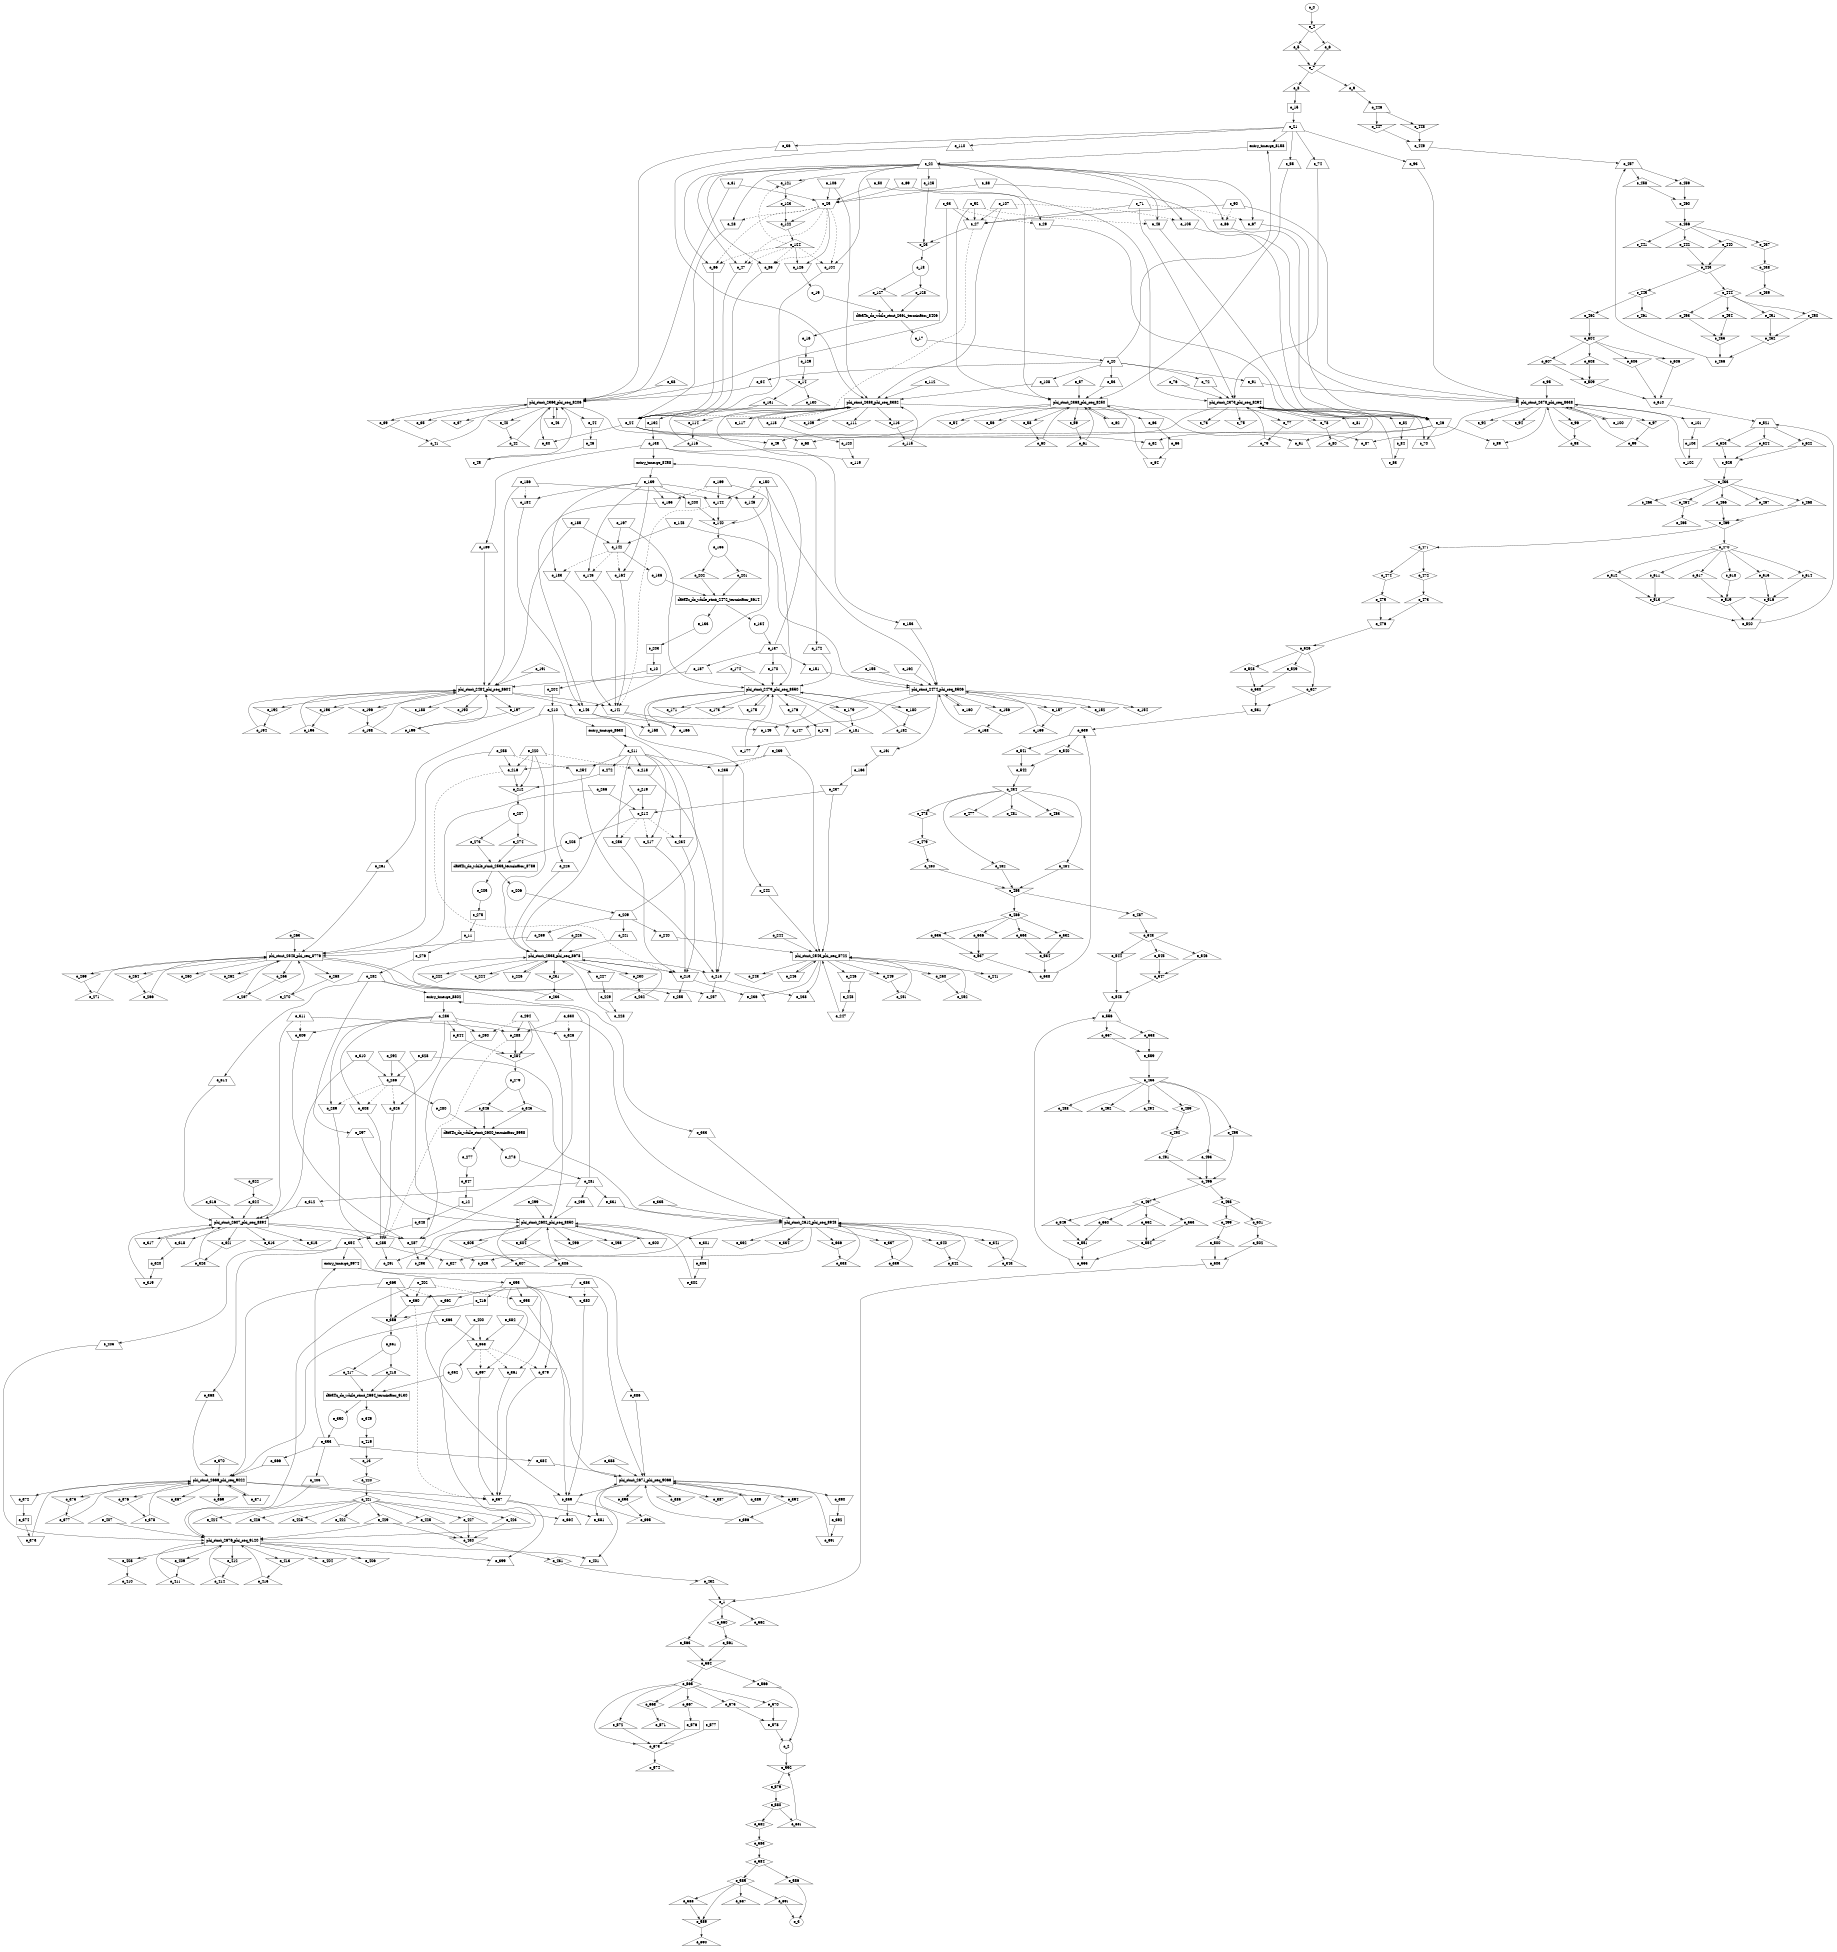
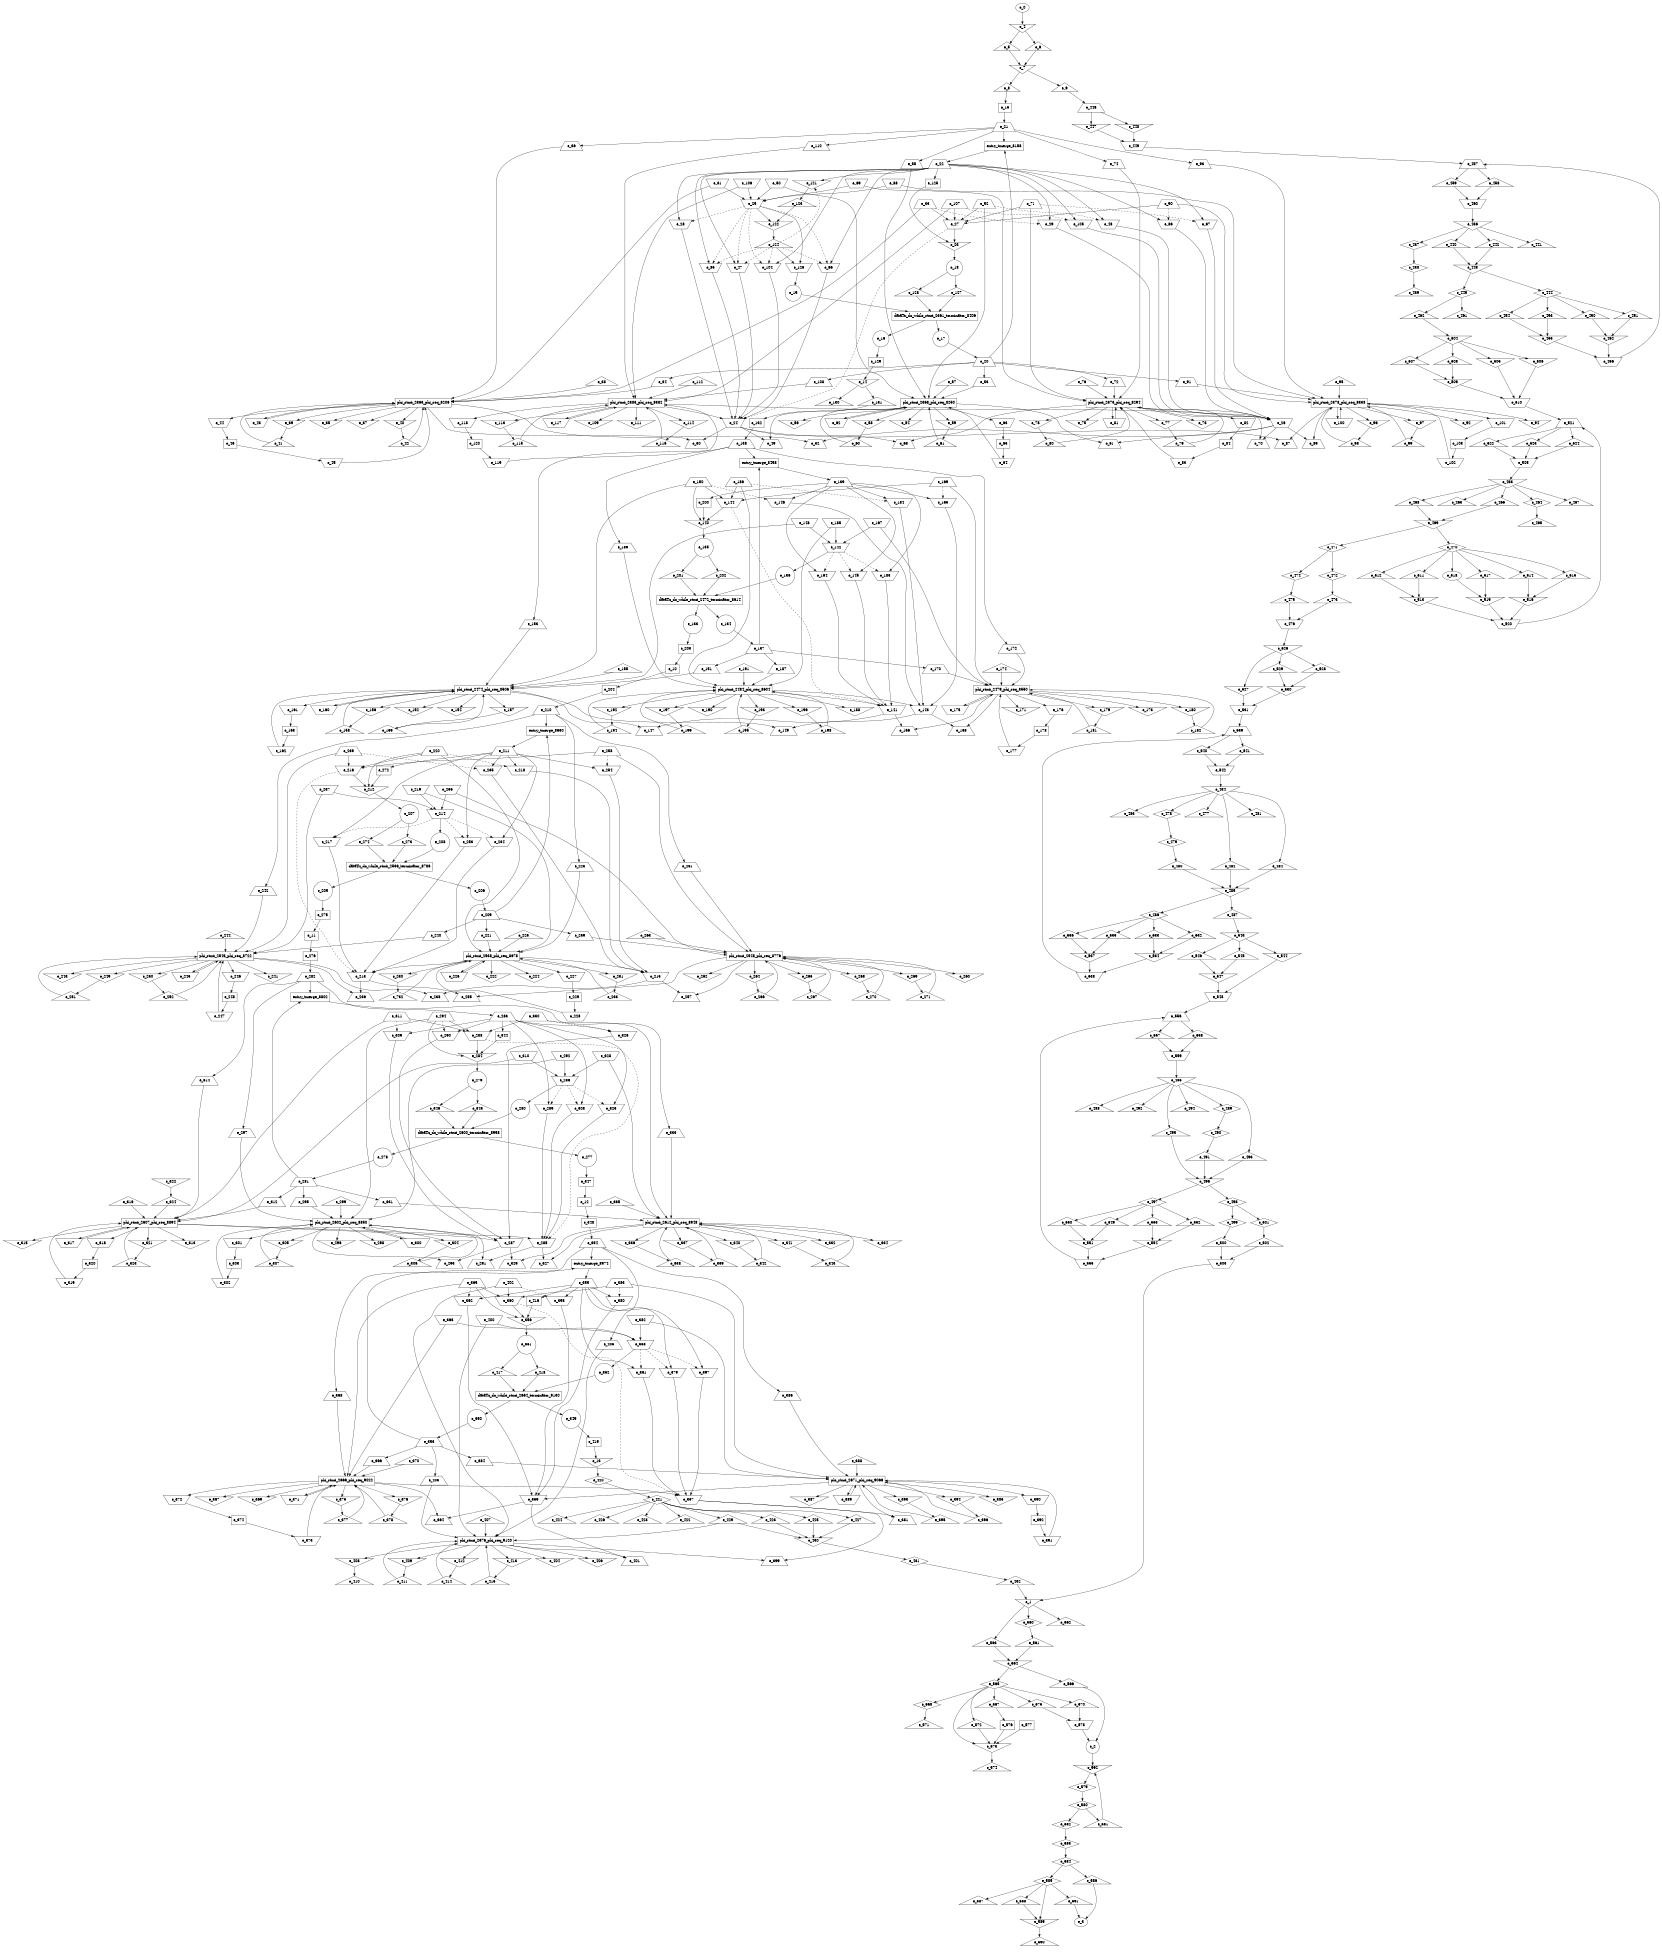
edge "e_163" -> "e_237": now "e_163" -> "e_162"
node "e_232": label "e_232" -> "e_732"
